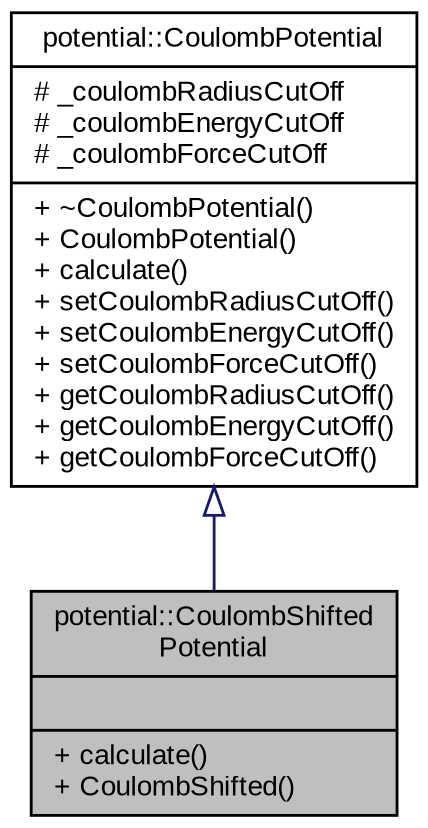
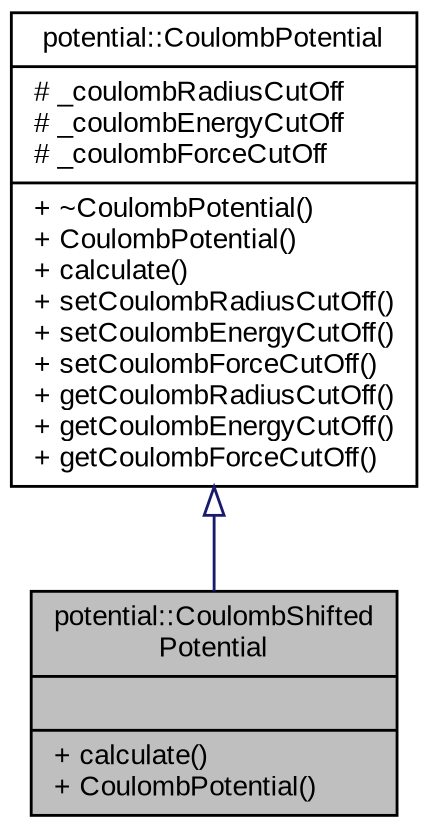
node "potential::CoulombShifted": text "+ CoulombShifted()" -> "+ CoulombPotential()"
